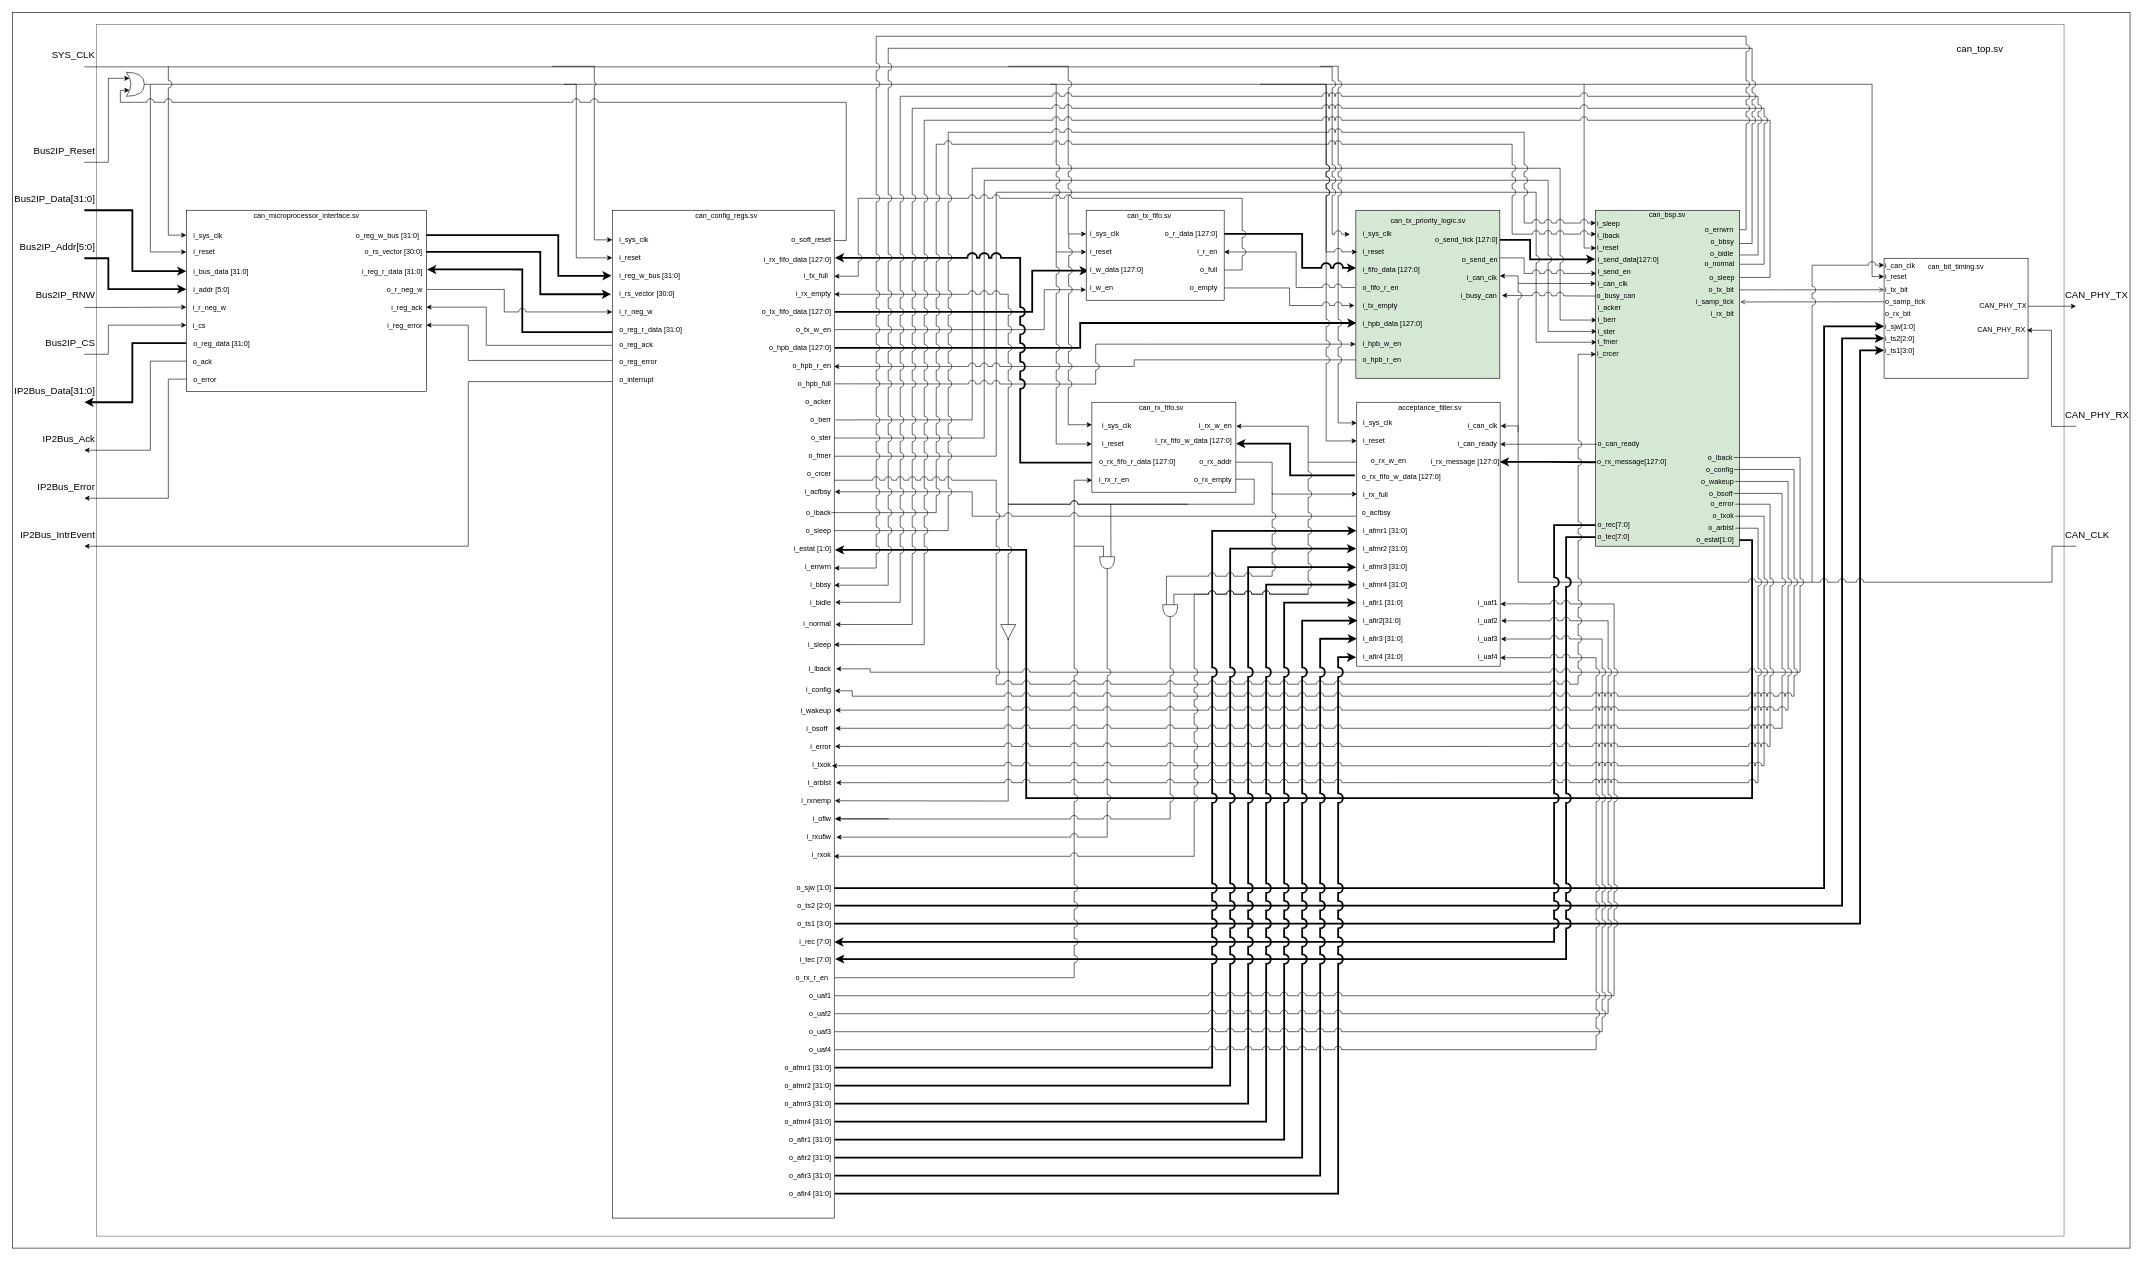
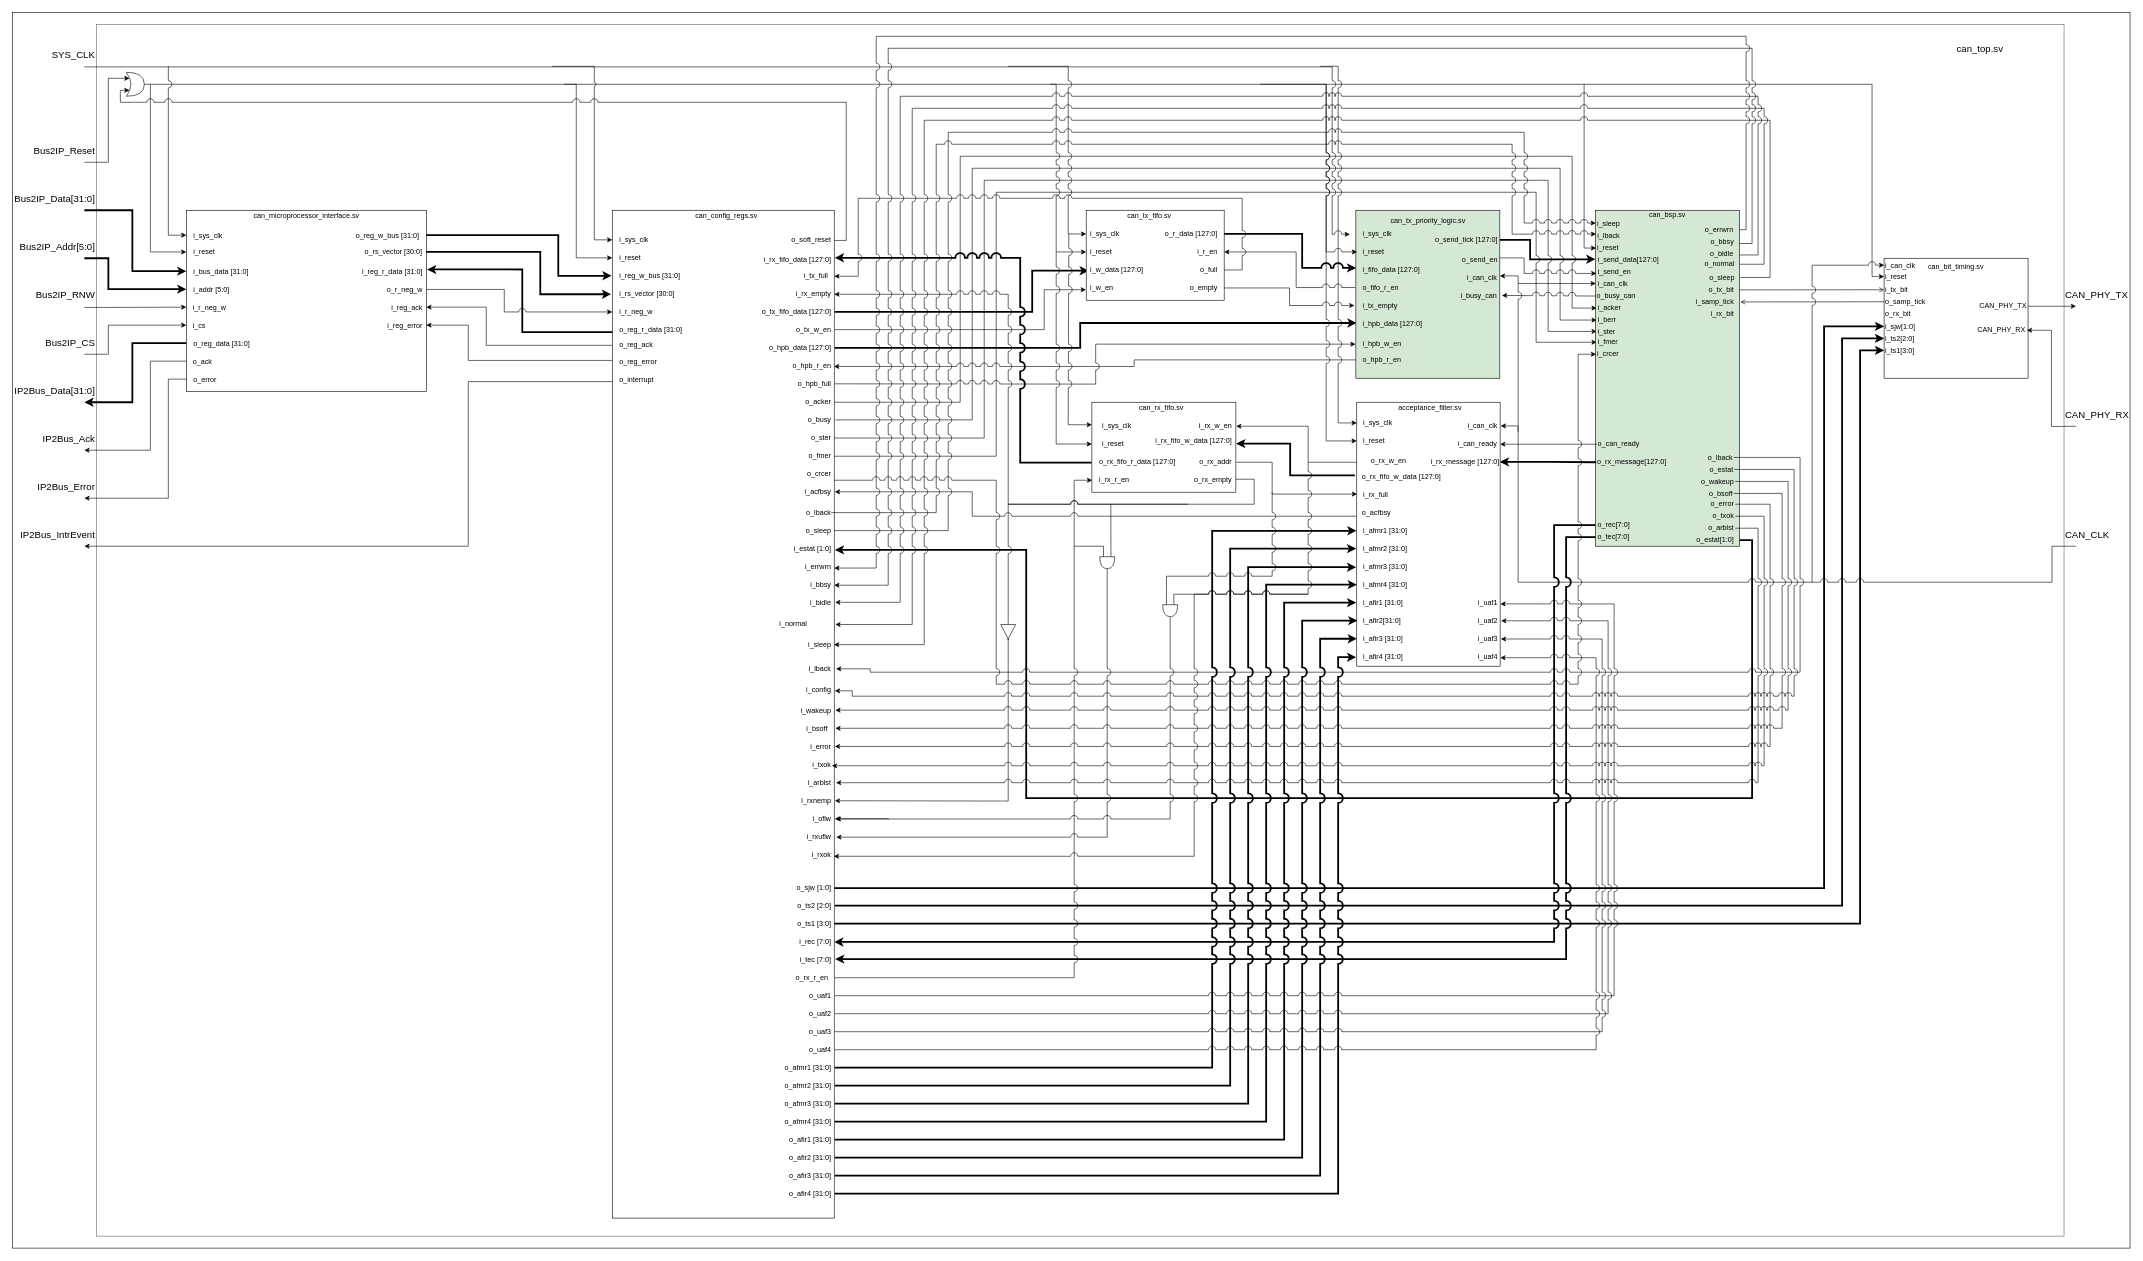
edge "o_acker" -> "i_acker": added
node "o_berr": label "o_berr" -> "o_busy"
node "o_config": label "o_config" -> "o_estat"
node "i_normal": moved (814, 624) -> (790, 624)
